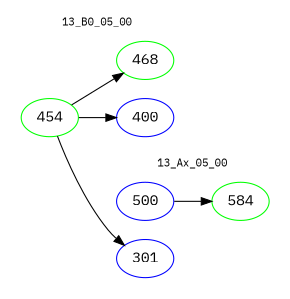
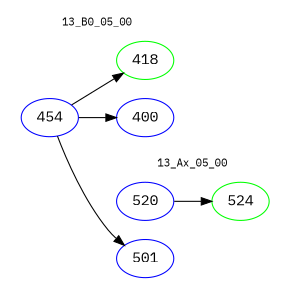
node "468": label "468" -> "418"
node "454": color green -> blue
node "500": label "500" -> "520"
node "584": label "584" -> "524"
node "301": label "301" -> "501"
